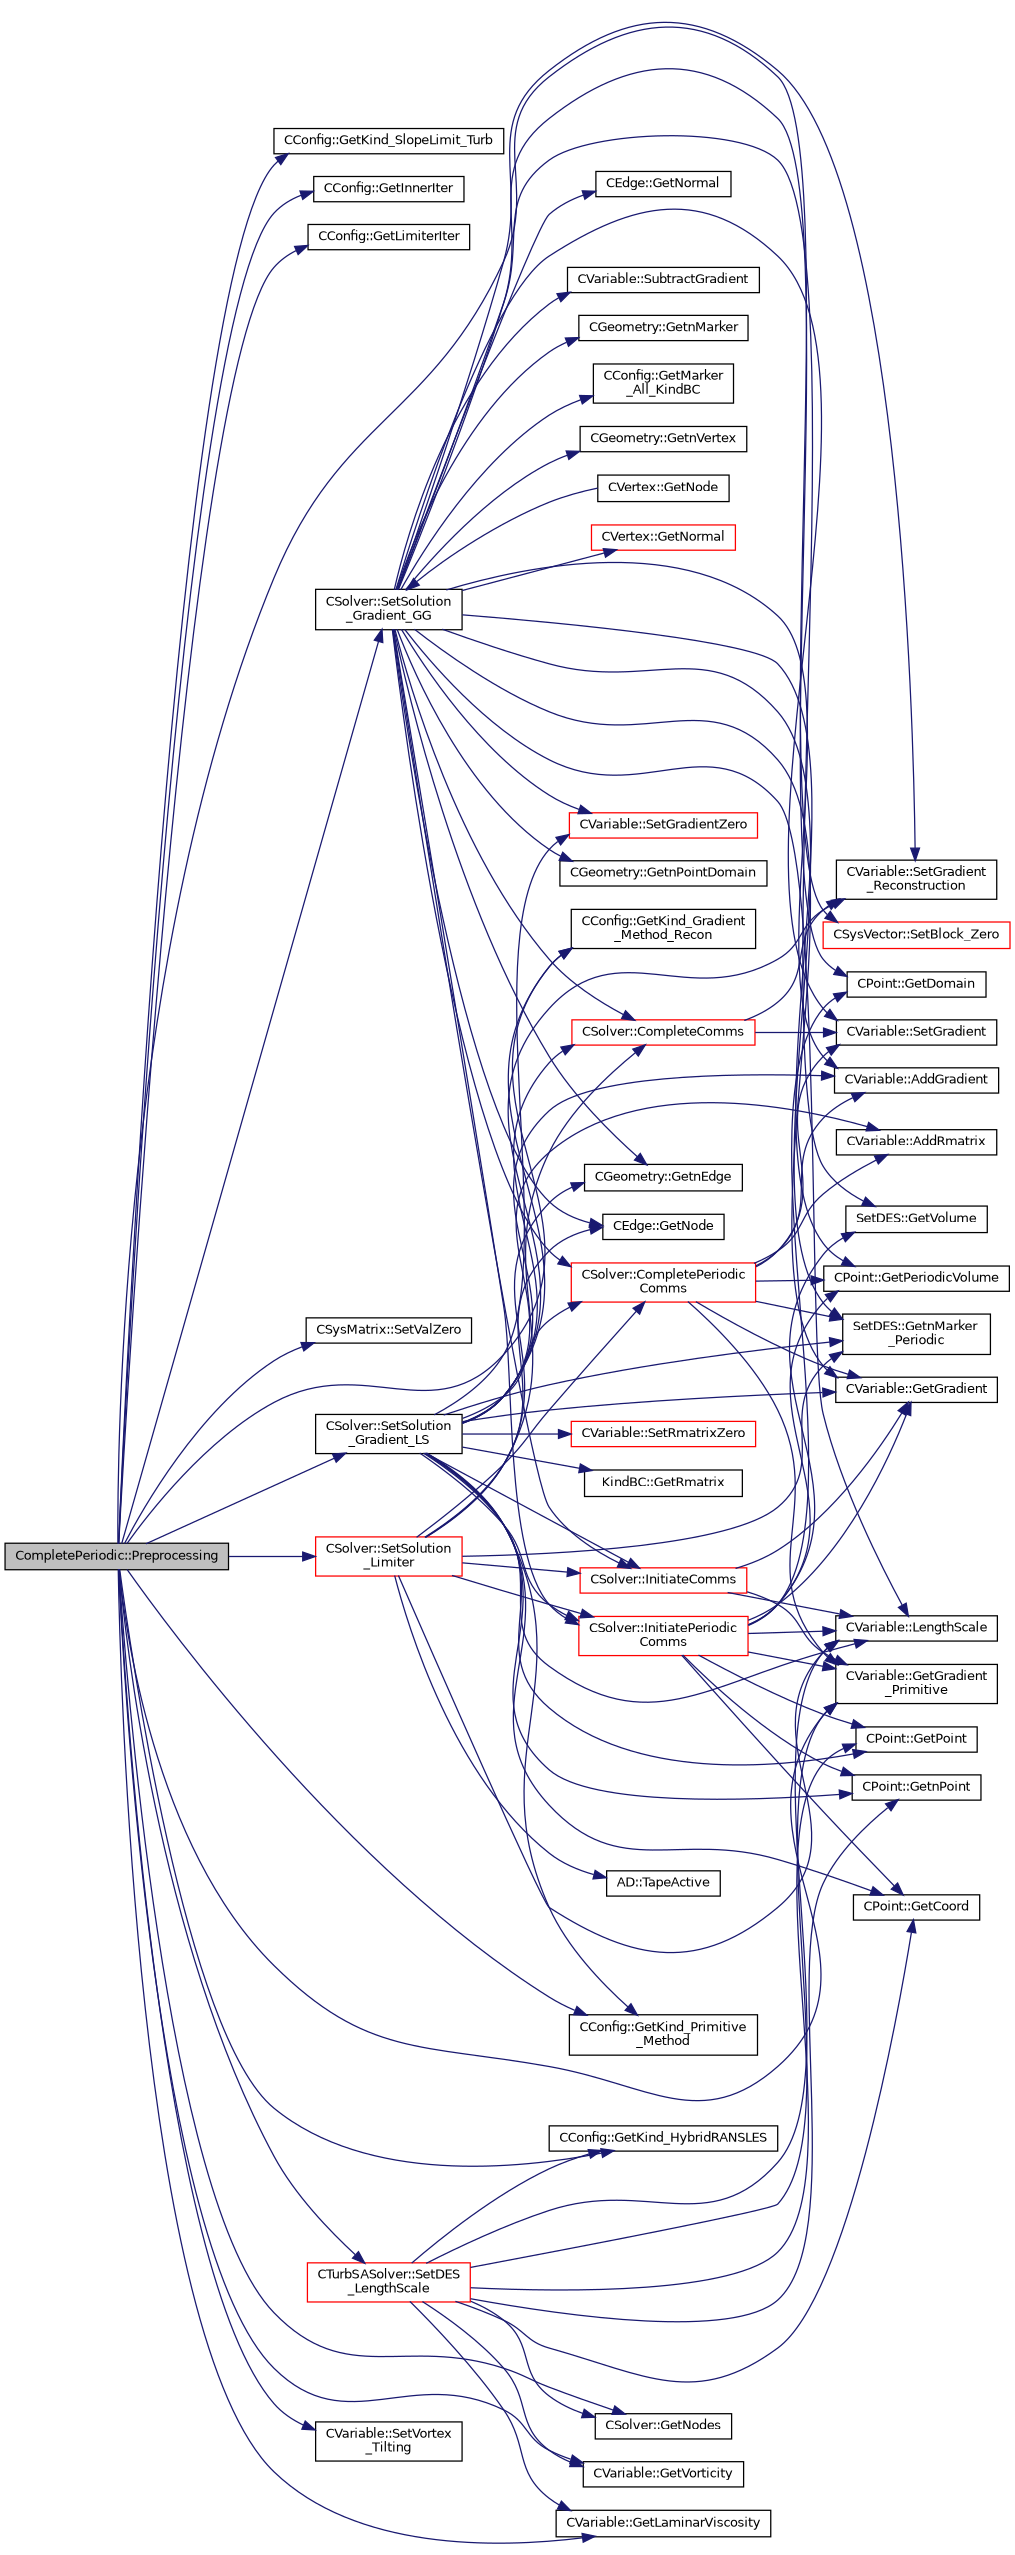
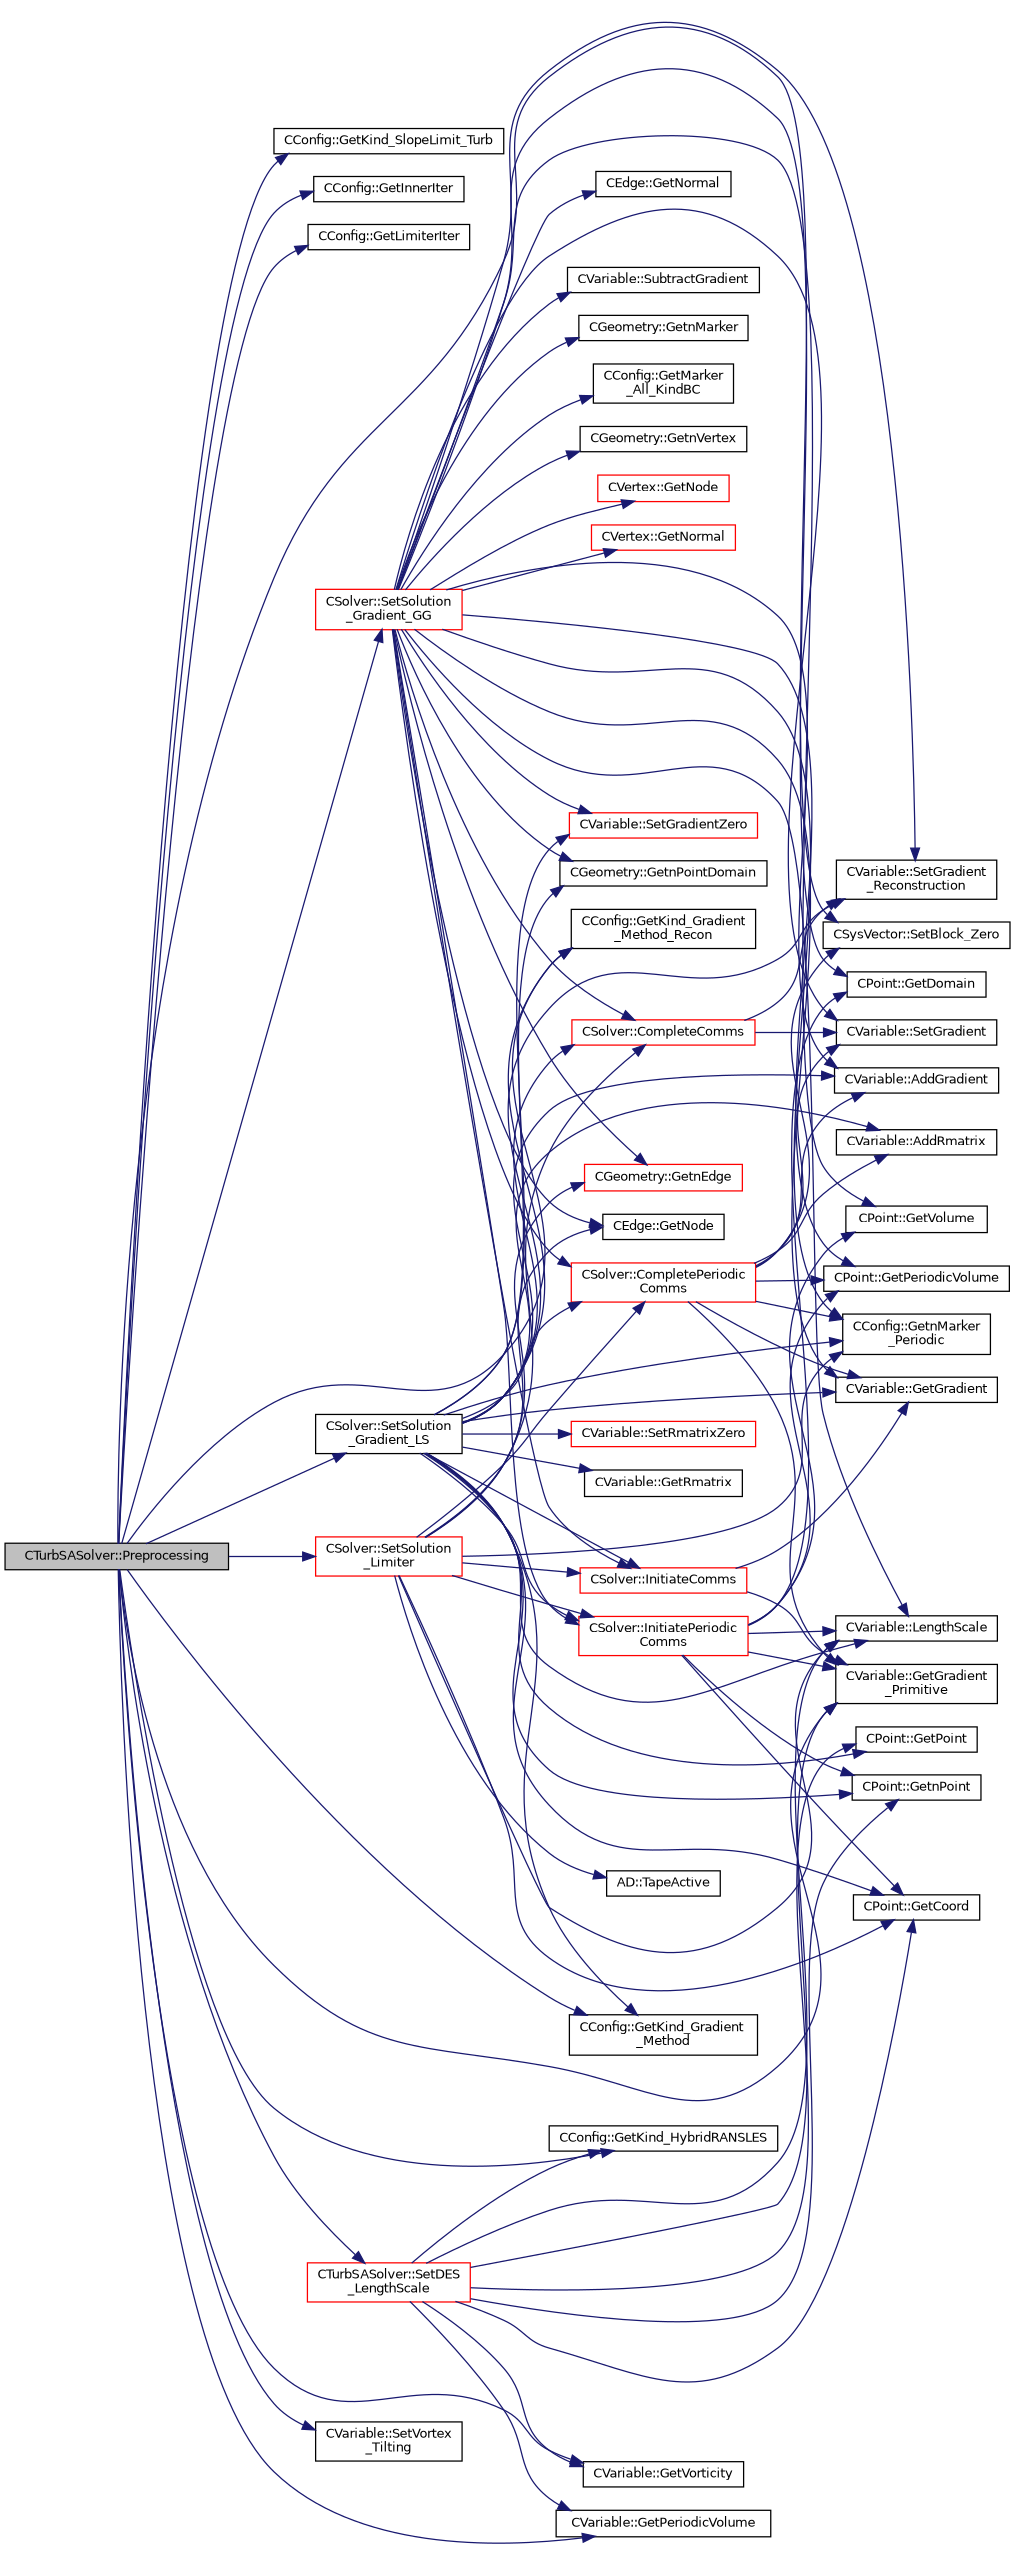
node "CVertex::GetNode": color black -> red
edge "CVertex::GetNode" -> "CSolver::SetSolution _Gradient_GG": reversed
node "CSolver::SetSolution _Gradient_GG": color black -> red
node "CSysVector::SetBlock_Zero": color red -> black
edge "CSolver::CompletePeriodic Comms" -> "CSysVector::SetBlock_Zero": added
edge "CSolver::SetSolution _Gradient_LS" -> "CGeometry::GetnPointDomain": added
node "CGeometry::GetnEdge": color black -> red
node "SetDES::GetVolume": label "SetDES::GetVolume" -> "CPoint::GetVolume"
node "CSysMatrix::SetValZero": removed
node "SetDES::GetnMarker _Periodic": label "SetDES::GetnMarker _Periodic" -> "CConfig::GetnMarker _Periodic"
node "KindBC::GetRmatrix": label "KindBC::GetRmatrix" -> "CVariable::GetRmatrix"
edge "CSolver::InitiatePeriodic Comms" -> "CVariable::GetGradient": removed
node "CompletePeriodic::Preprocessing": label "CompletePeriodic::Preprocessing" -> "CTurbSASolver::Preprocessing"
edge "CSolver::InitiateComms" -> "CVariable::LengthScale": removed
edge "CSolver::InitiatePeriodic Comms" -> "CPoint::GetPoint": removed
edge "CSolver::SetSolution _Limiter" -> "CPoint::GetCoord": added
node "CConfig::GetKind_Primitive _Method": label "CConfig::GetKind_Primitive _Method" -> "CConfig::GetKind_Gradient _Method"
node "CSolver::GetNodes": removed
node "CVariable::GetLaminarViscosity": label "CVariable::GetLaminarViscosity" -> "CVariable::GetPeriodicVolume"
